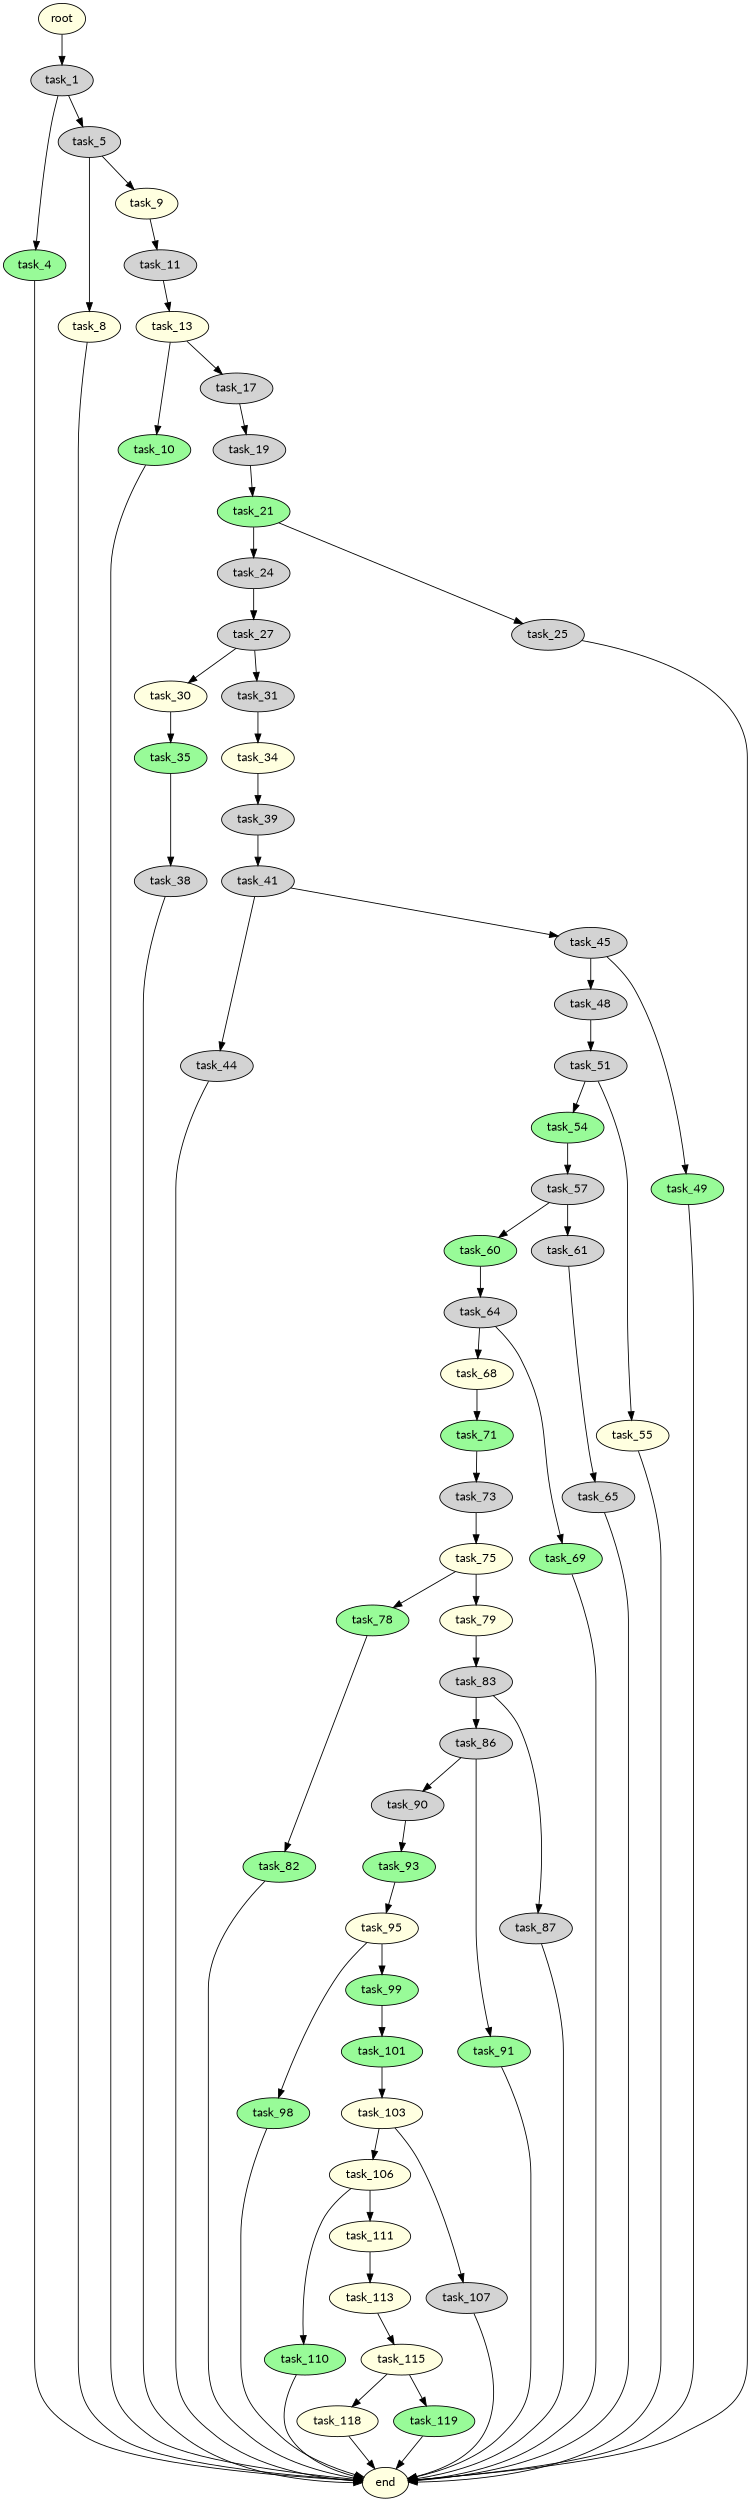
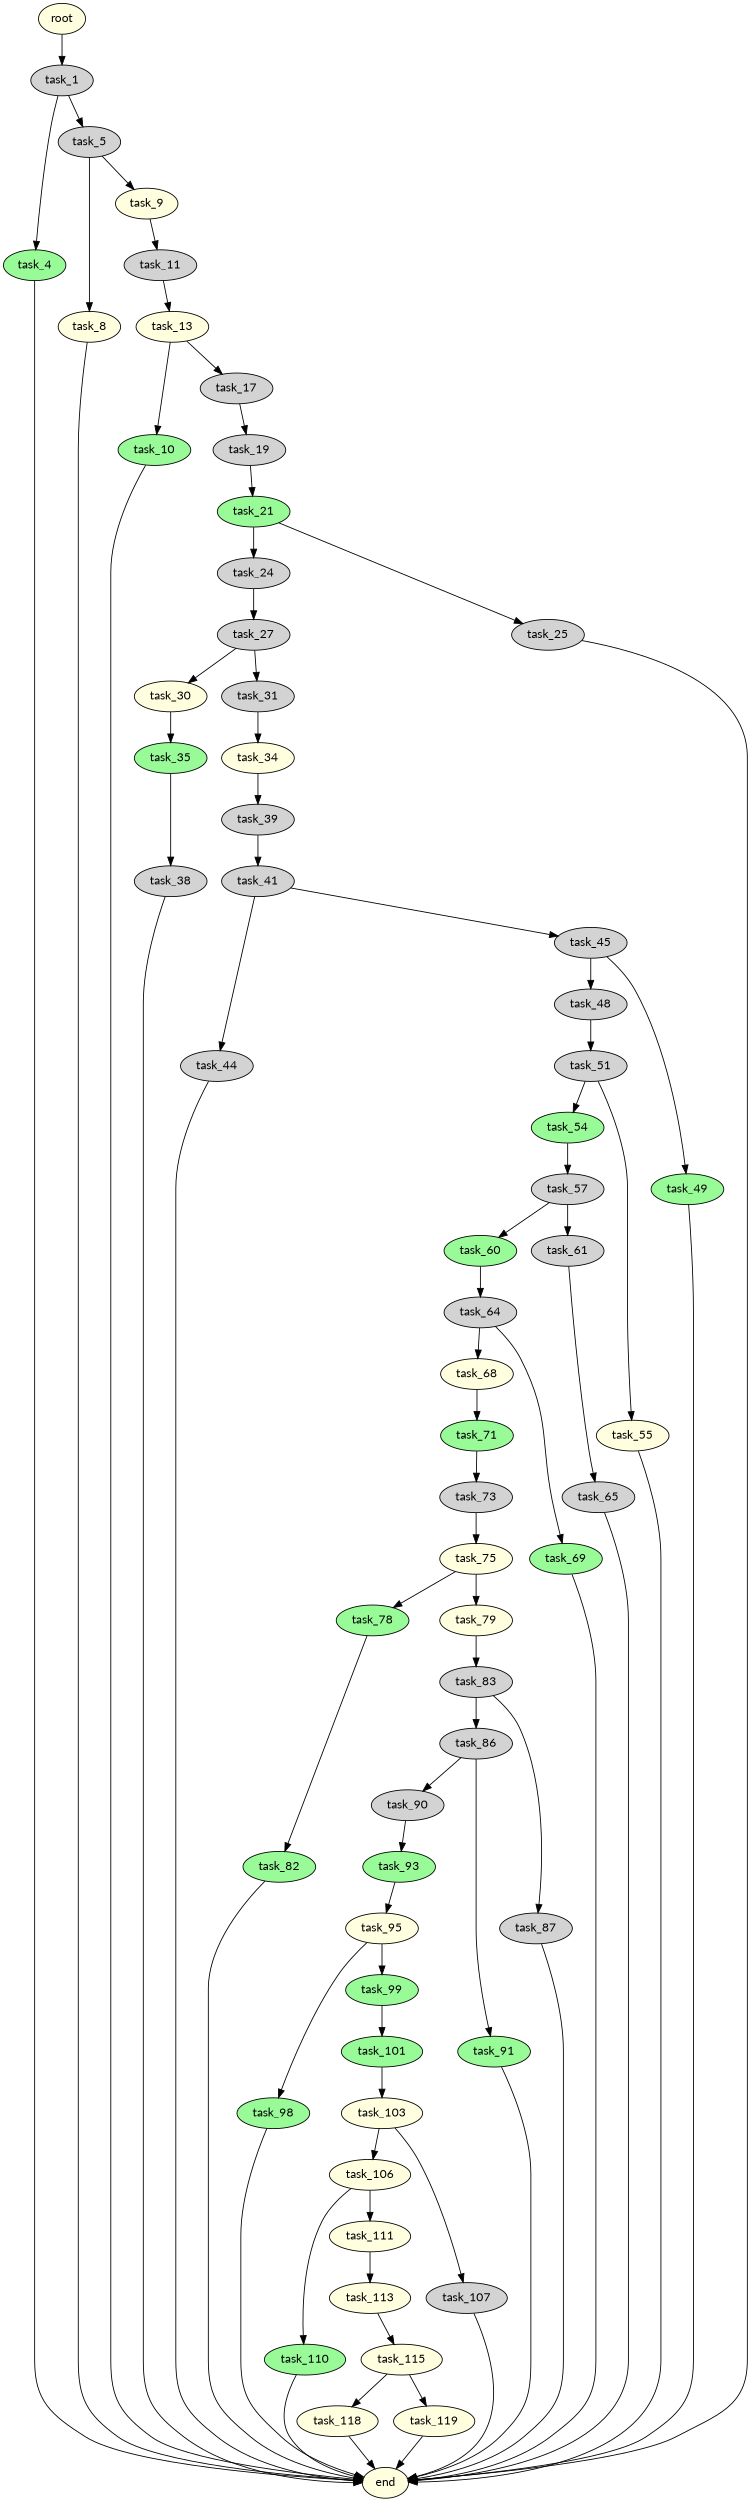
node "task_119": fillcolor palegreen -> lightyellow
